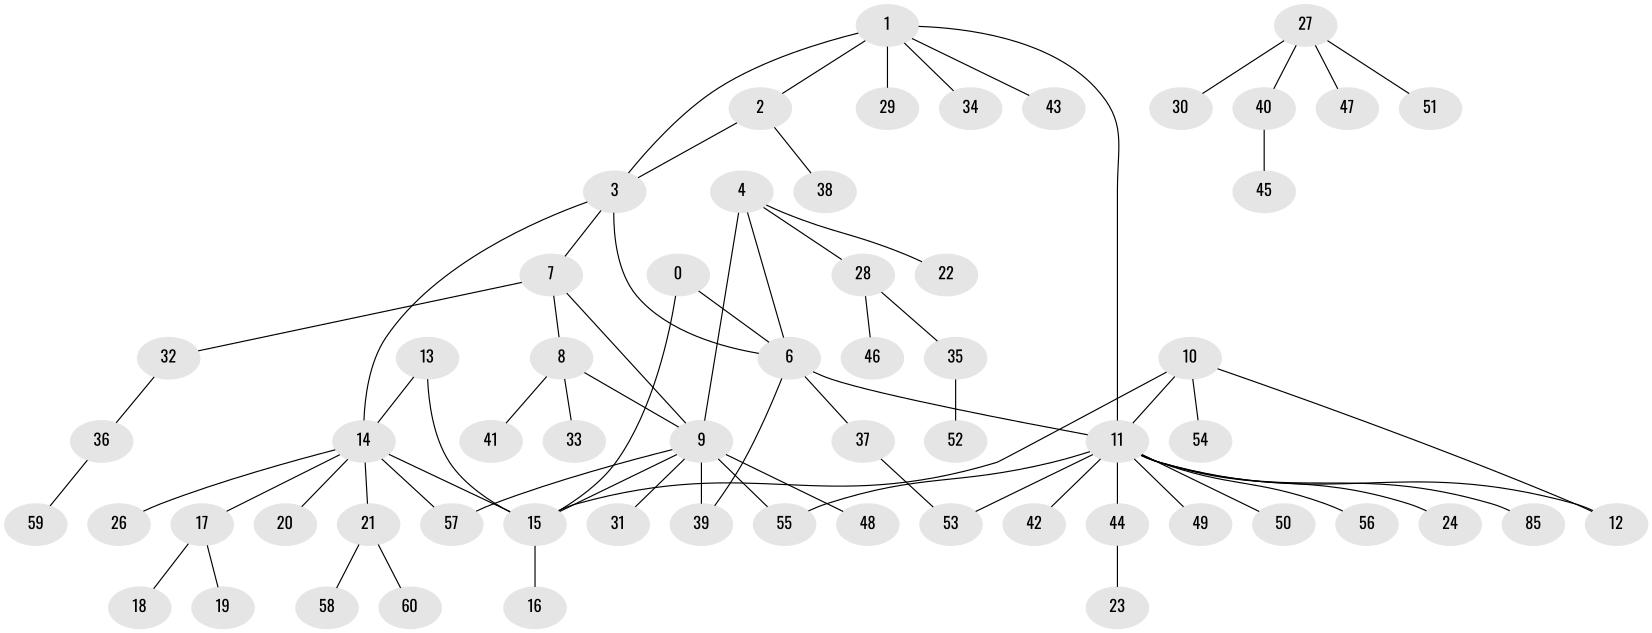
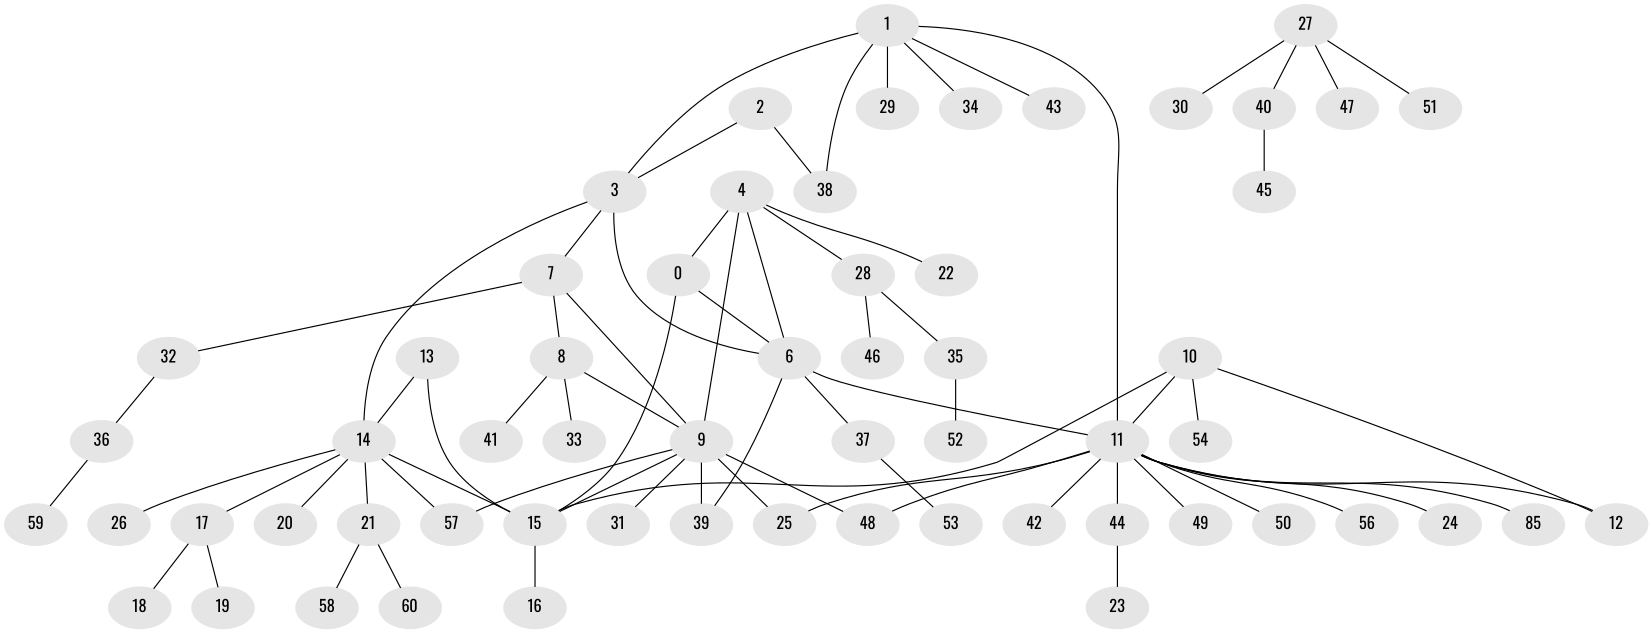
edge "1" -- "2": now "1" -- "38"
edge "4" -- "0": added
edge "11" -- "53": now "11" -- "48"
node "55": label "55" -> "25"
